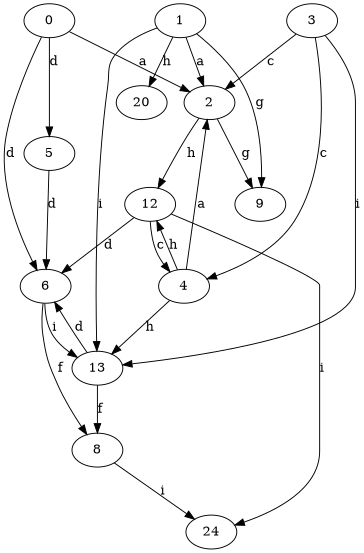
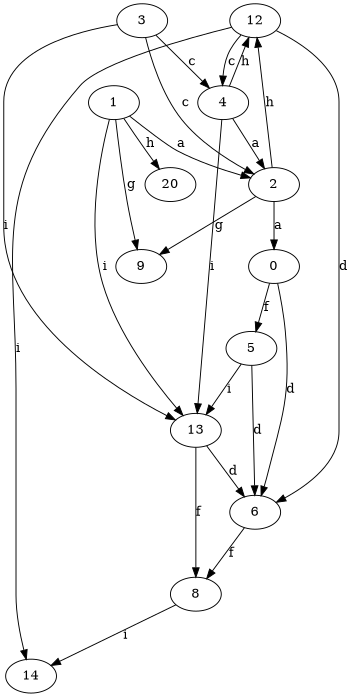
edge "0" -> "2": reversed
edge "0" -> "5": label "d" -> "f"
edge "4" -> "13": label "h" -> "i"
edge "6" -> "13": now "5" -> "13"
node "24": label "24" -> "14"
